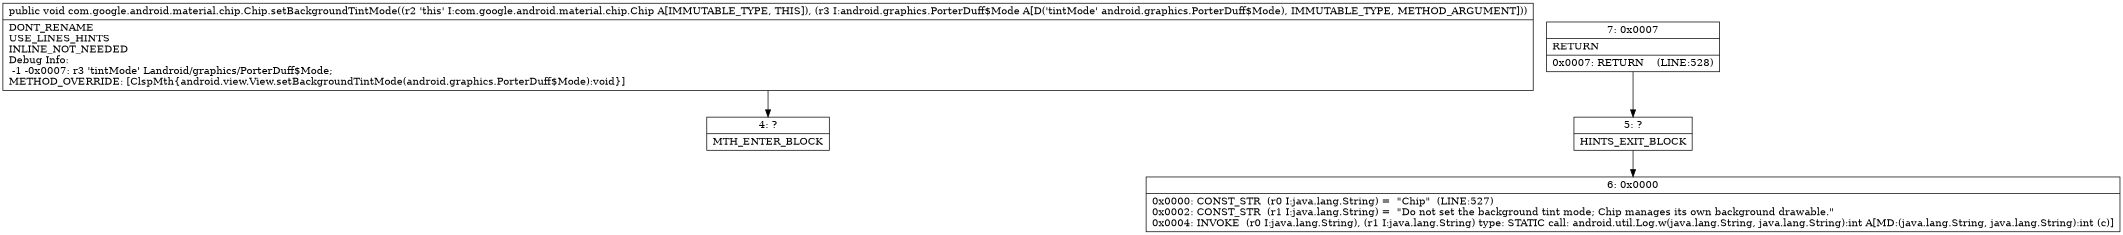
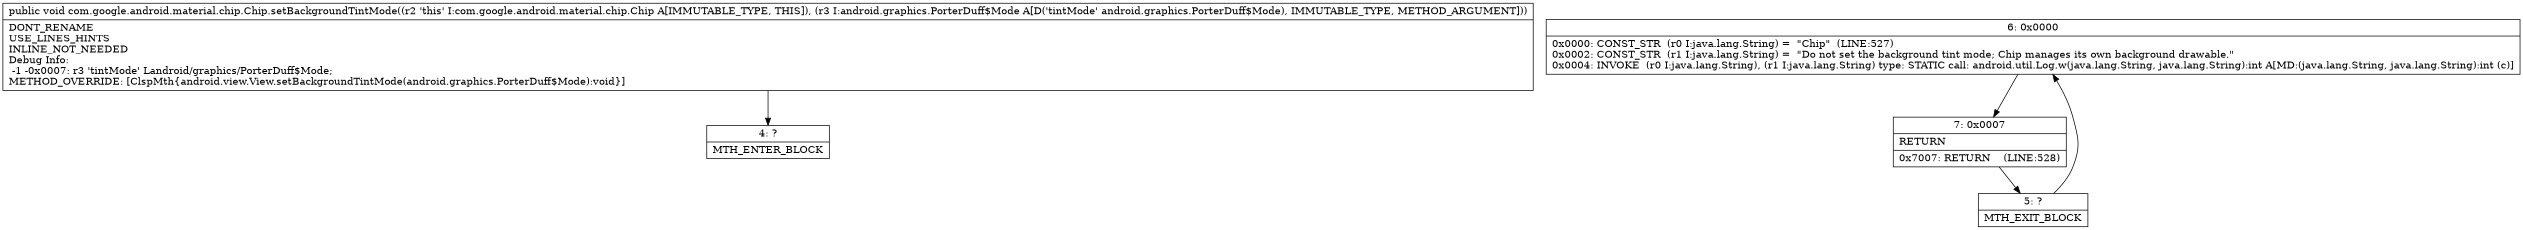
node "7: 0x0007": text "0x0007: RETURN    (LINE:528)" -> "0x7007: RETURN    (LINE:528)"
edge "6: 0x0000" -> "7: 0x0007": added
node "5: ?": text "HINTS_EXIT_BLOCK" -> "MTH_EXIT_BLOCK"
